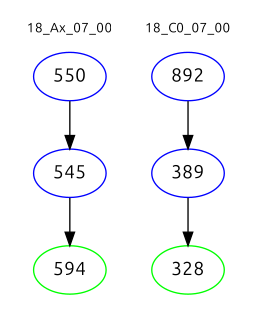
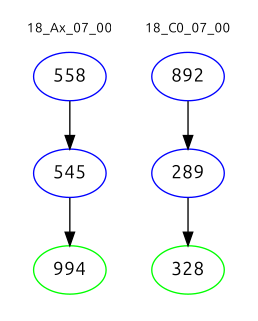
node "550": label "550" -> "558"
node "389": label "389" -> "289"
node "594": label "594" -> "994"
